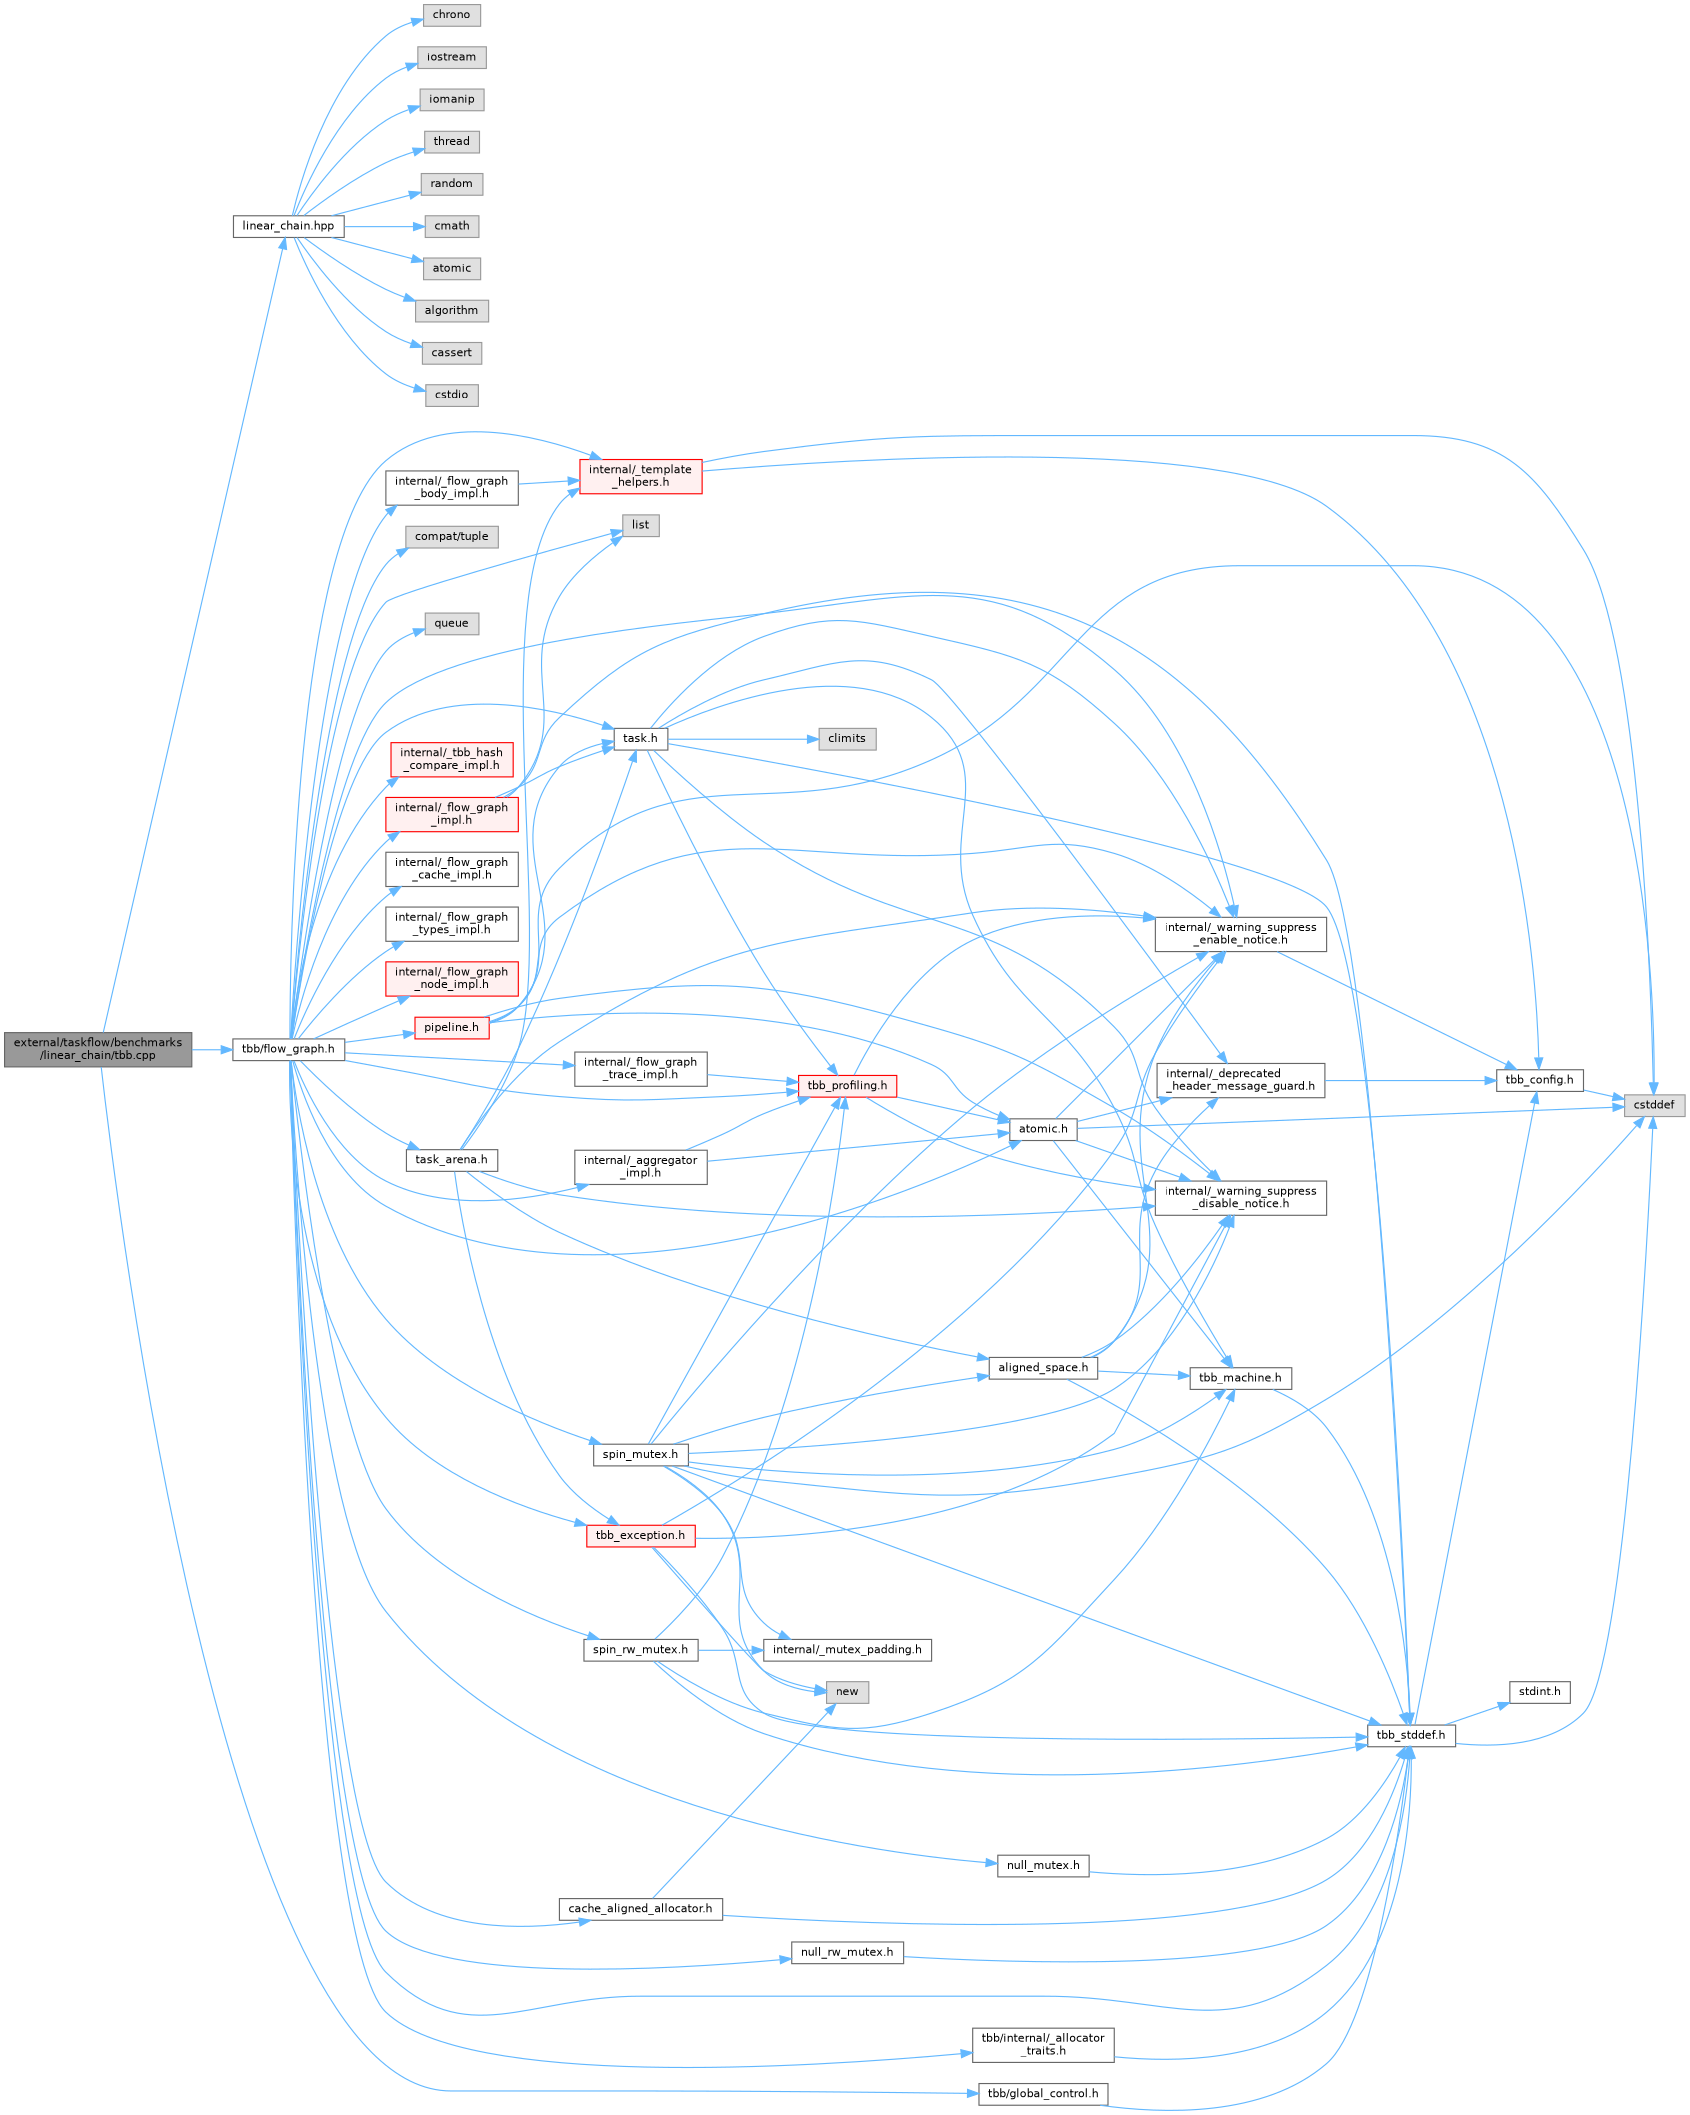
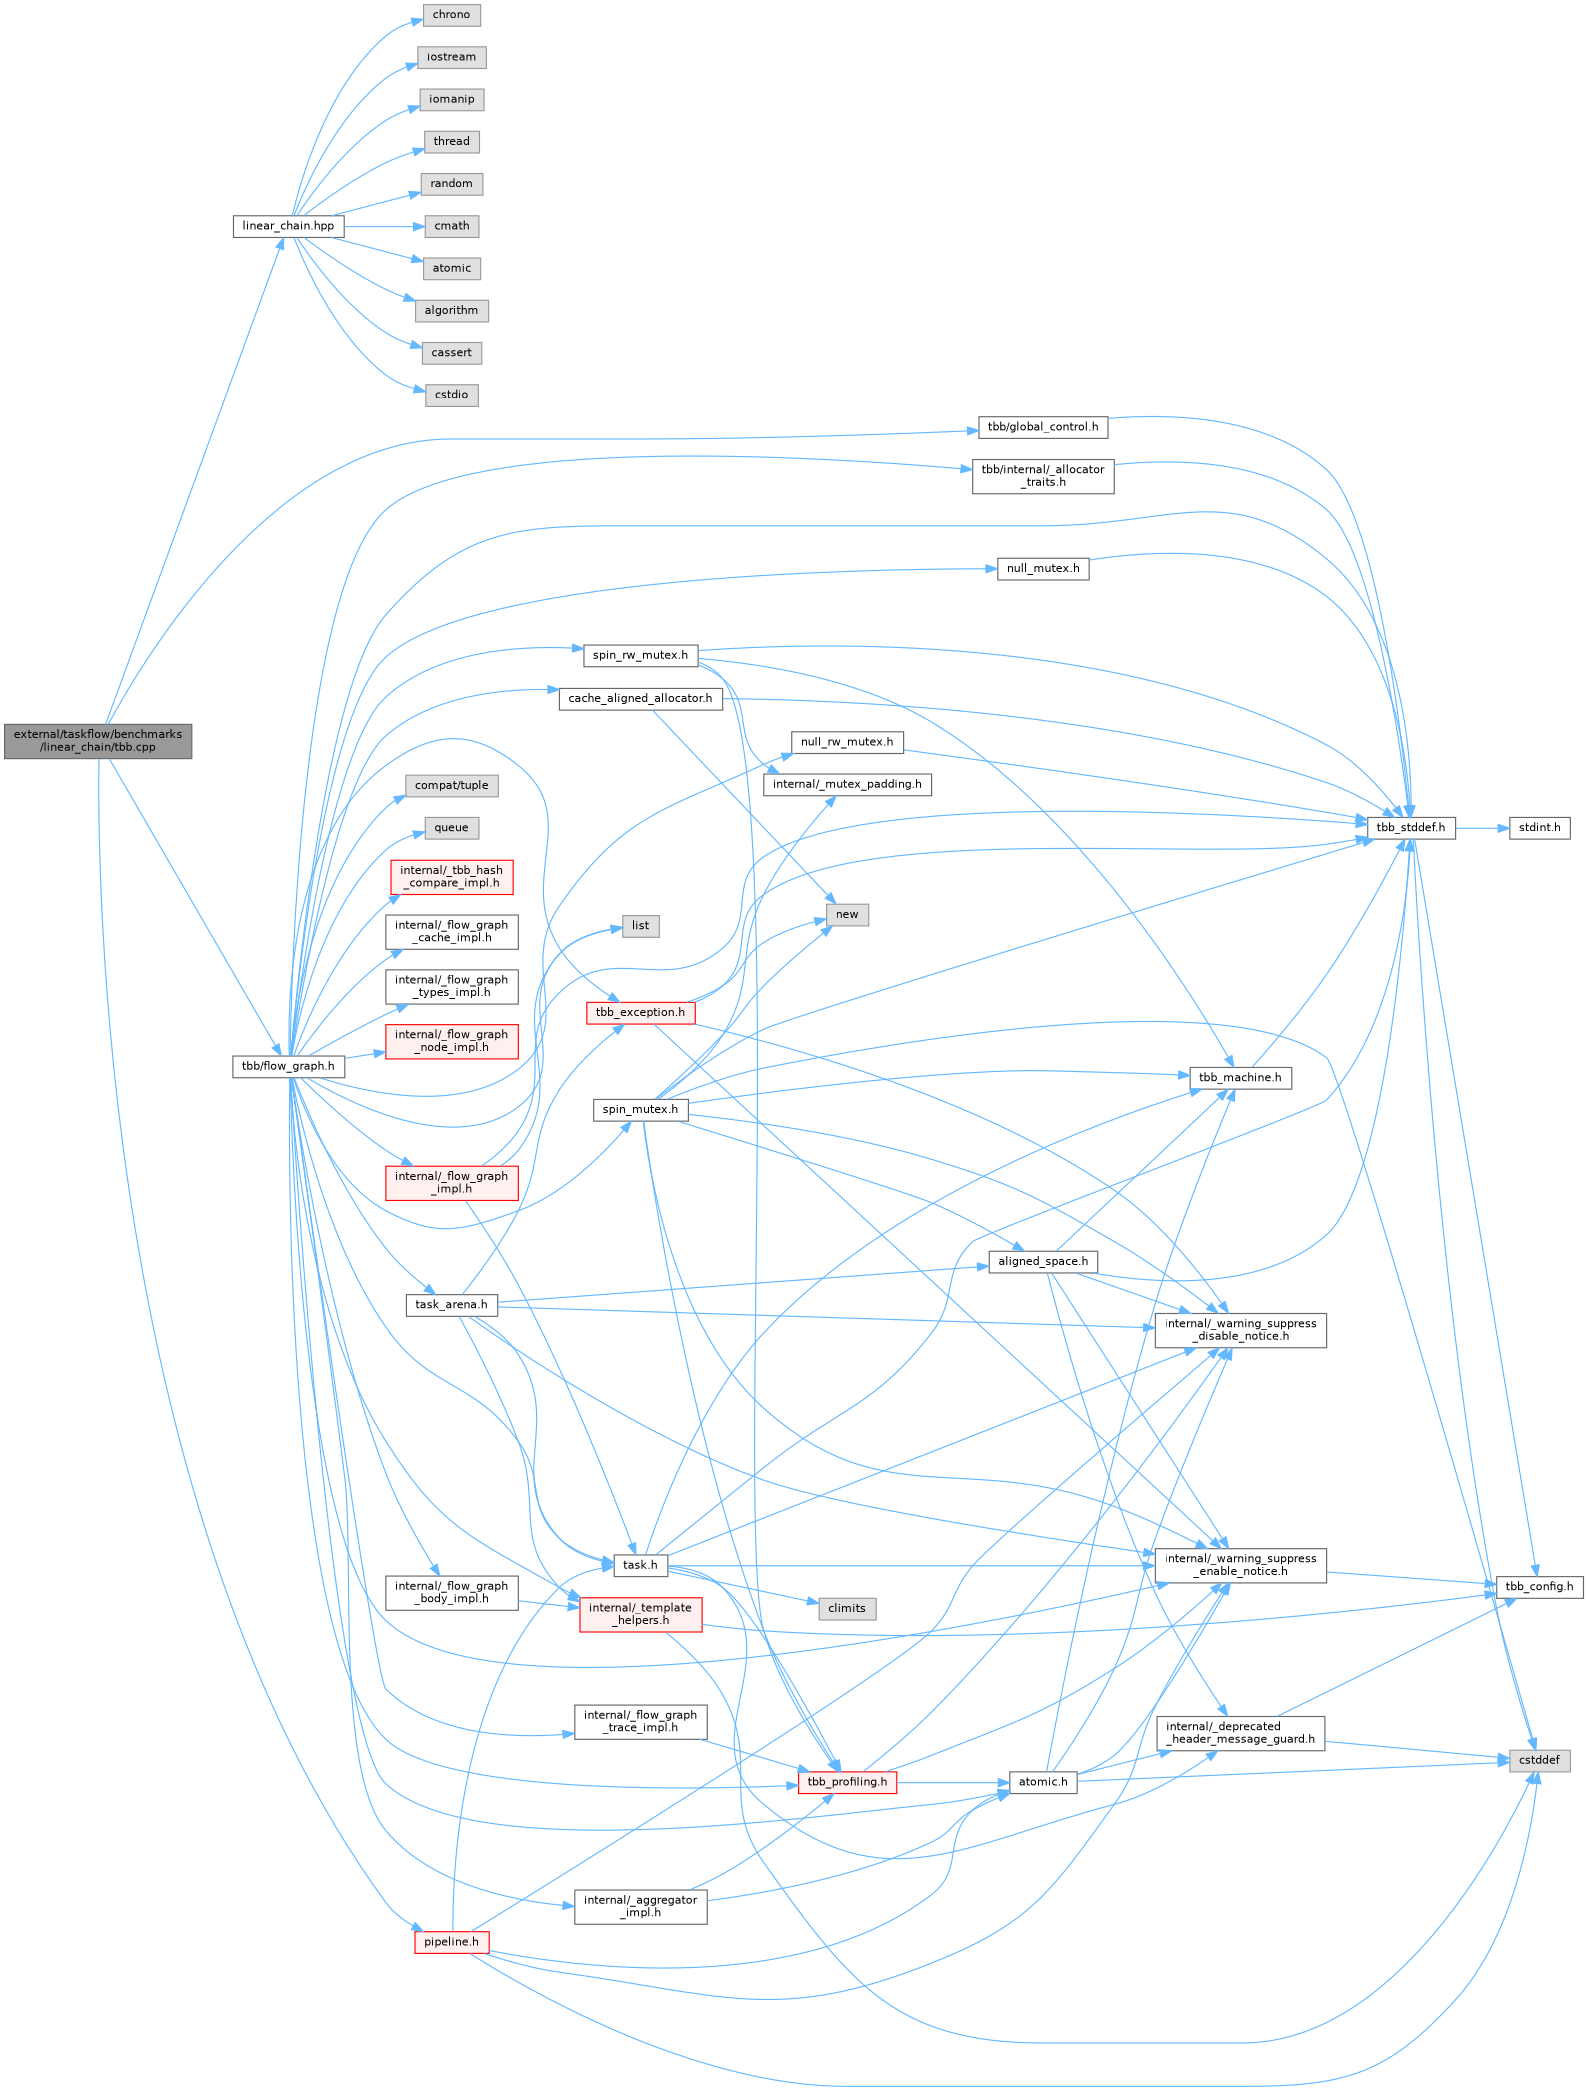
edge "tbb/flow_graph.h" -> "pipeline.h": now "external/taskflow/benchmarks /linear_chain/tbb.cpp" -> "pipeline.h"
edge "tbb_config.h" -> "cstddef": now "internal/_deprecated _header_message_guard.h" -> "cstddef"
